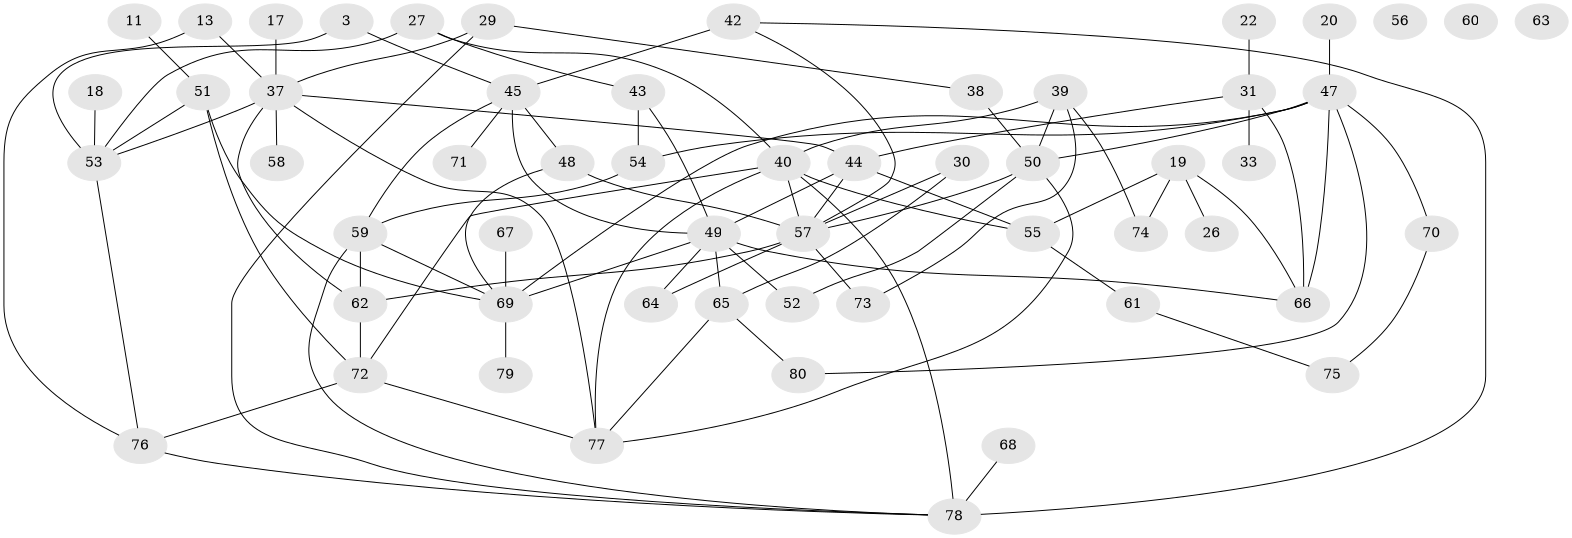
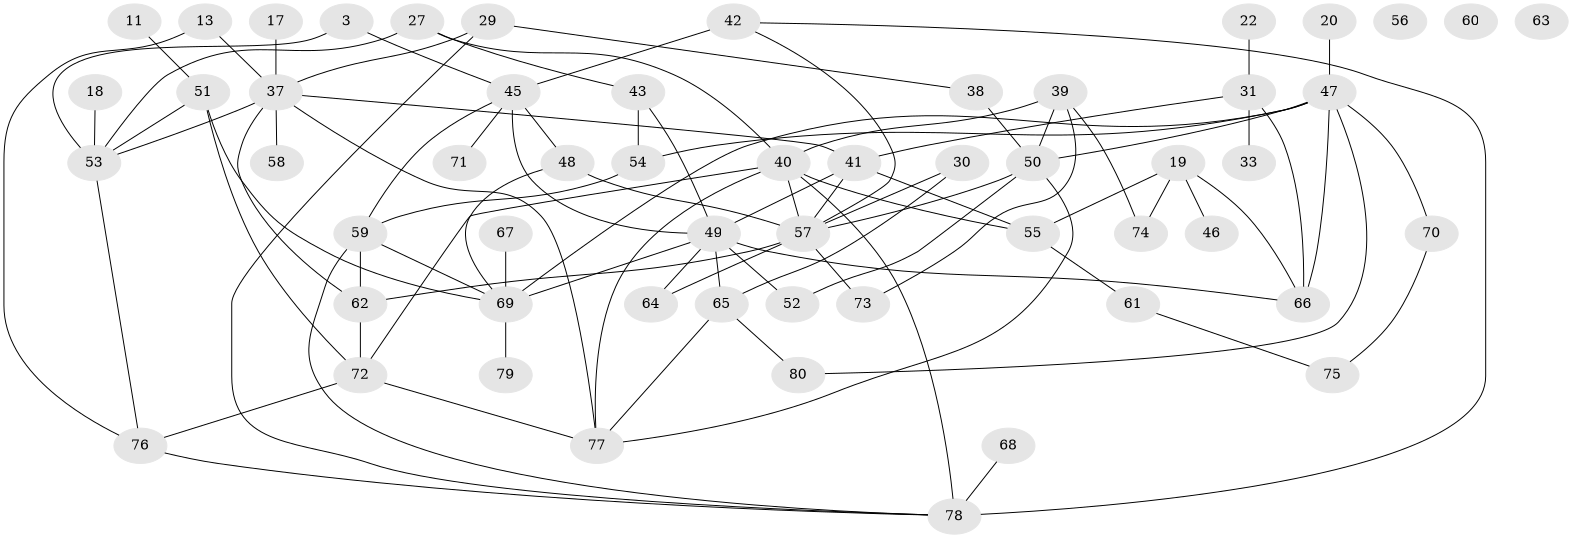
node "44": label "44" -> "41"
node "26": label "26" -> "46"
